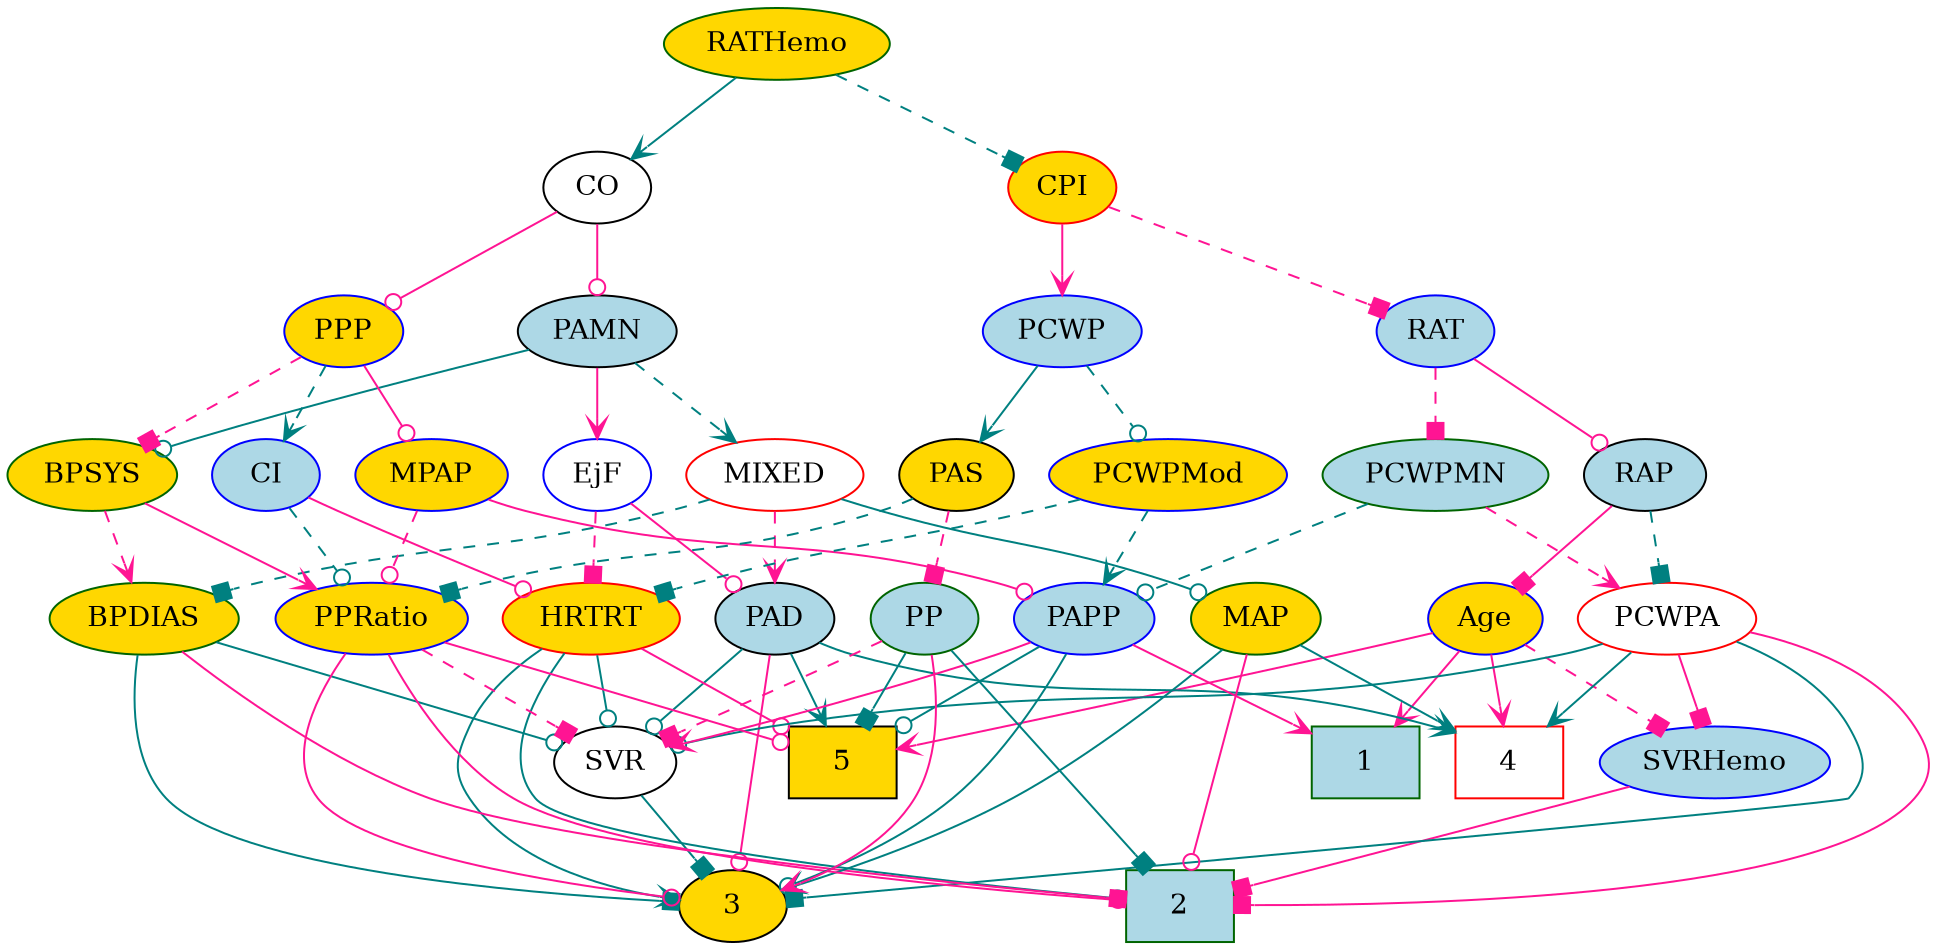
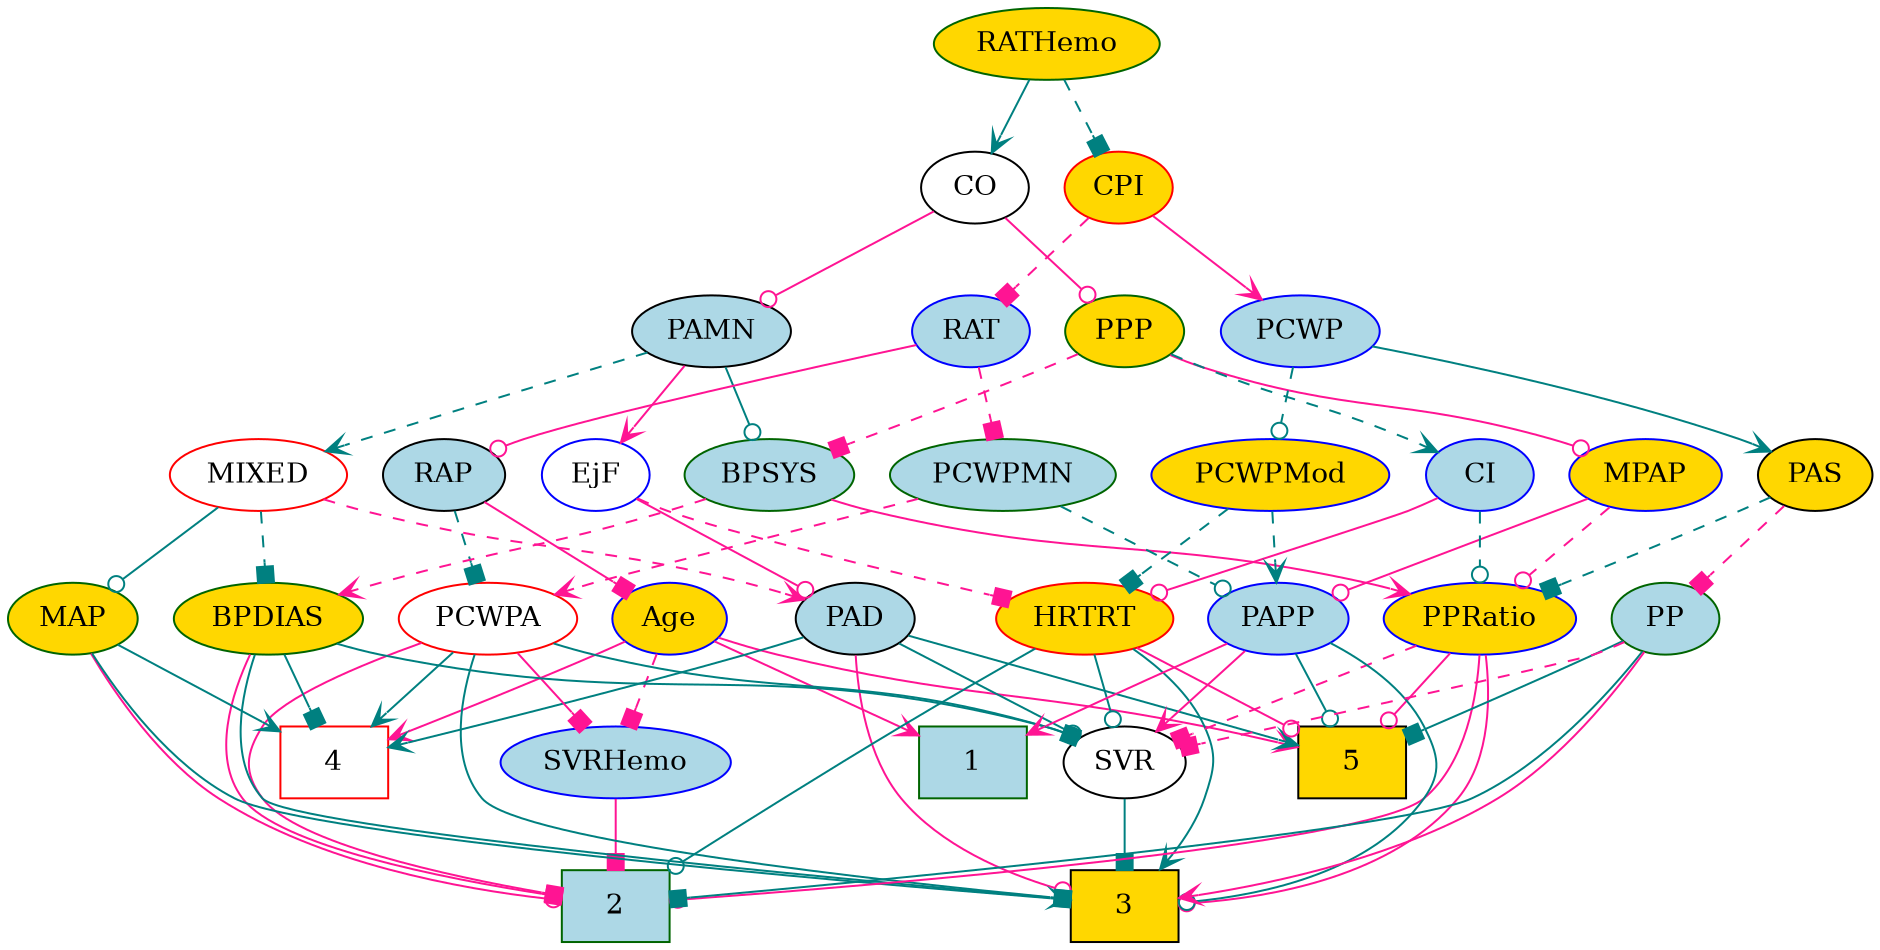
node "PPP": color blue -> darkgreen
node "BPSYS": fillcolor gold -> lightblue
edge "BPDIAS" -> "4": added
edge "PCWPA" -> "SVR": arrowhead odot -> box
node "3": shape ellipse -> box
